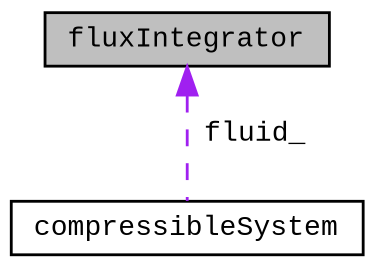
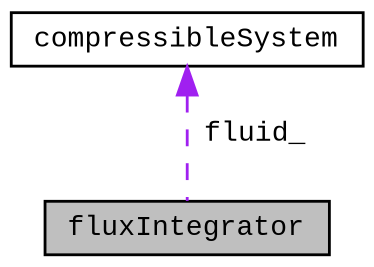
edge "compressibleSystem" -> "fluxIntegrator": reversed
